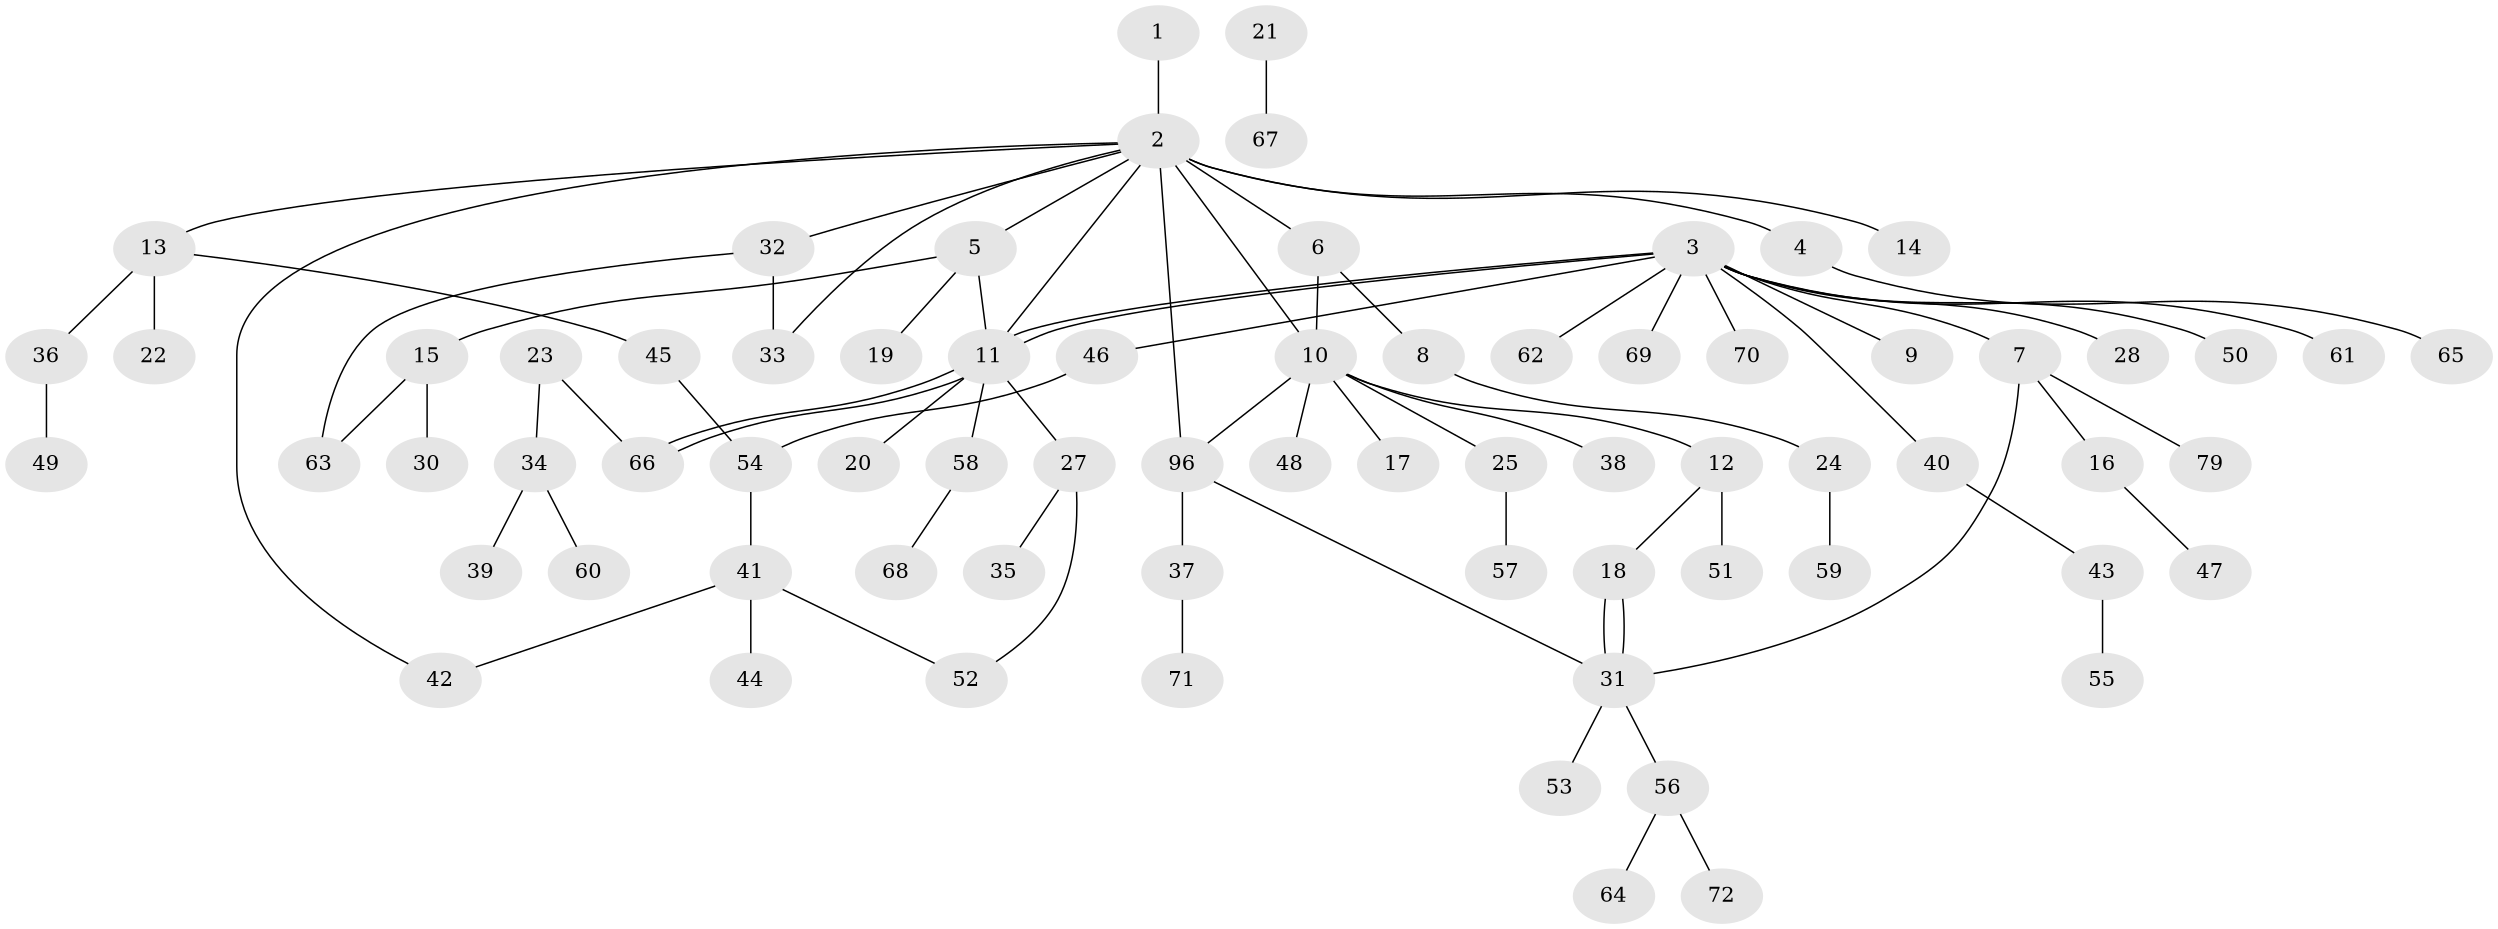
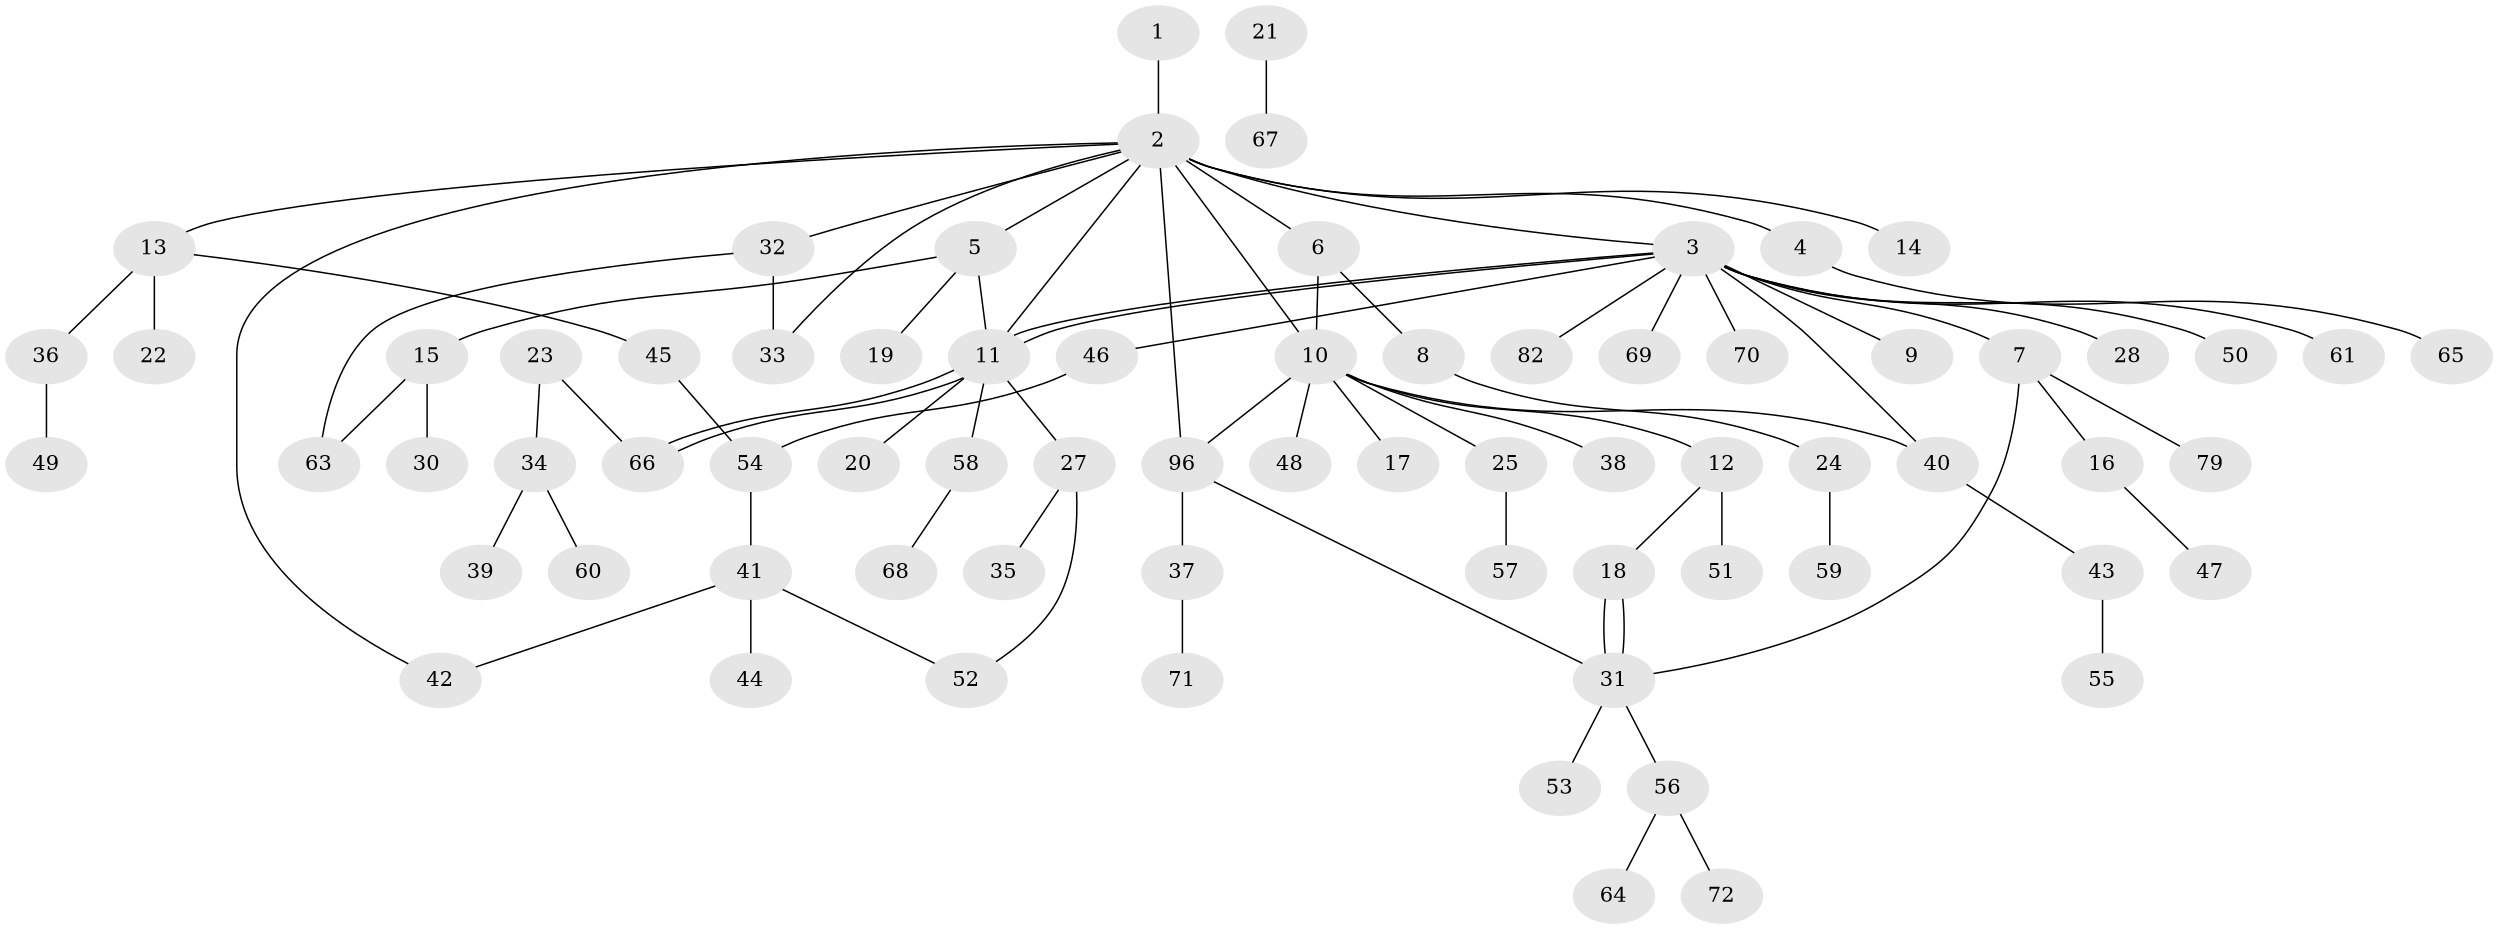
edge "2" -- "3": added
node "62": label "62" -> "82"
edge "10" -- "40": added
